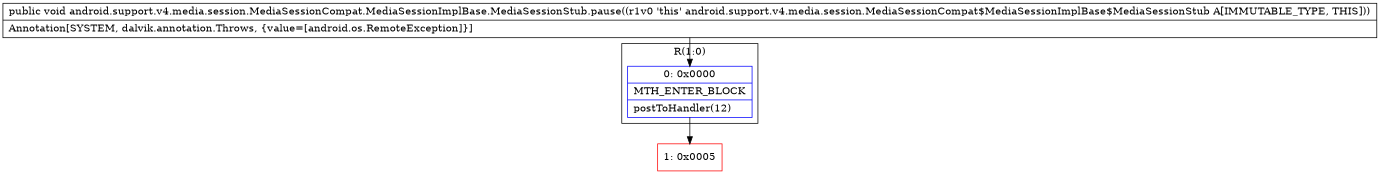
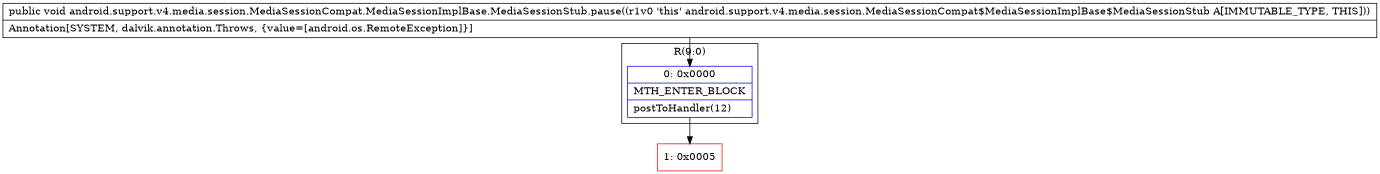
cluster "R(1:0)": label "R(1:0)" -> "R(9:0)"
